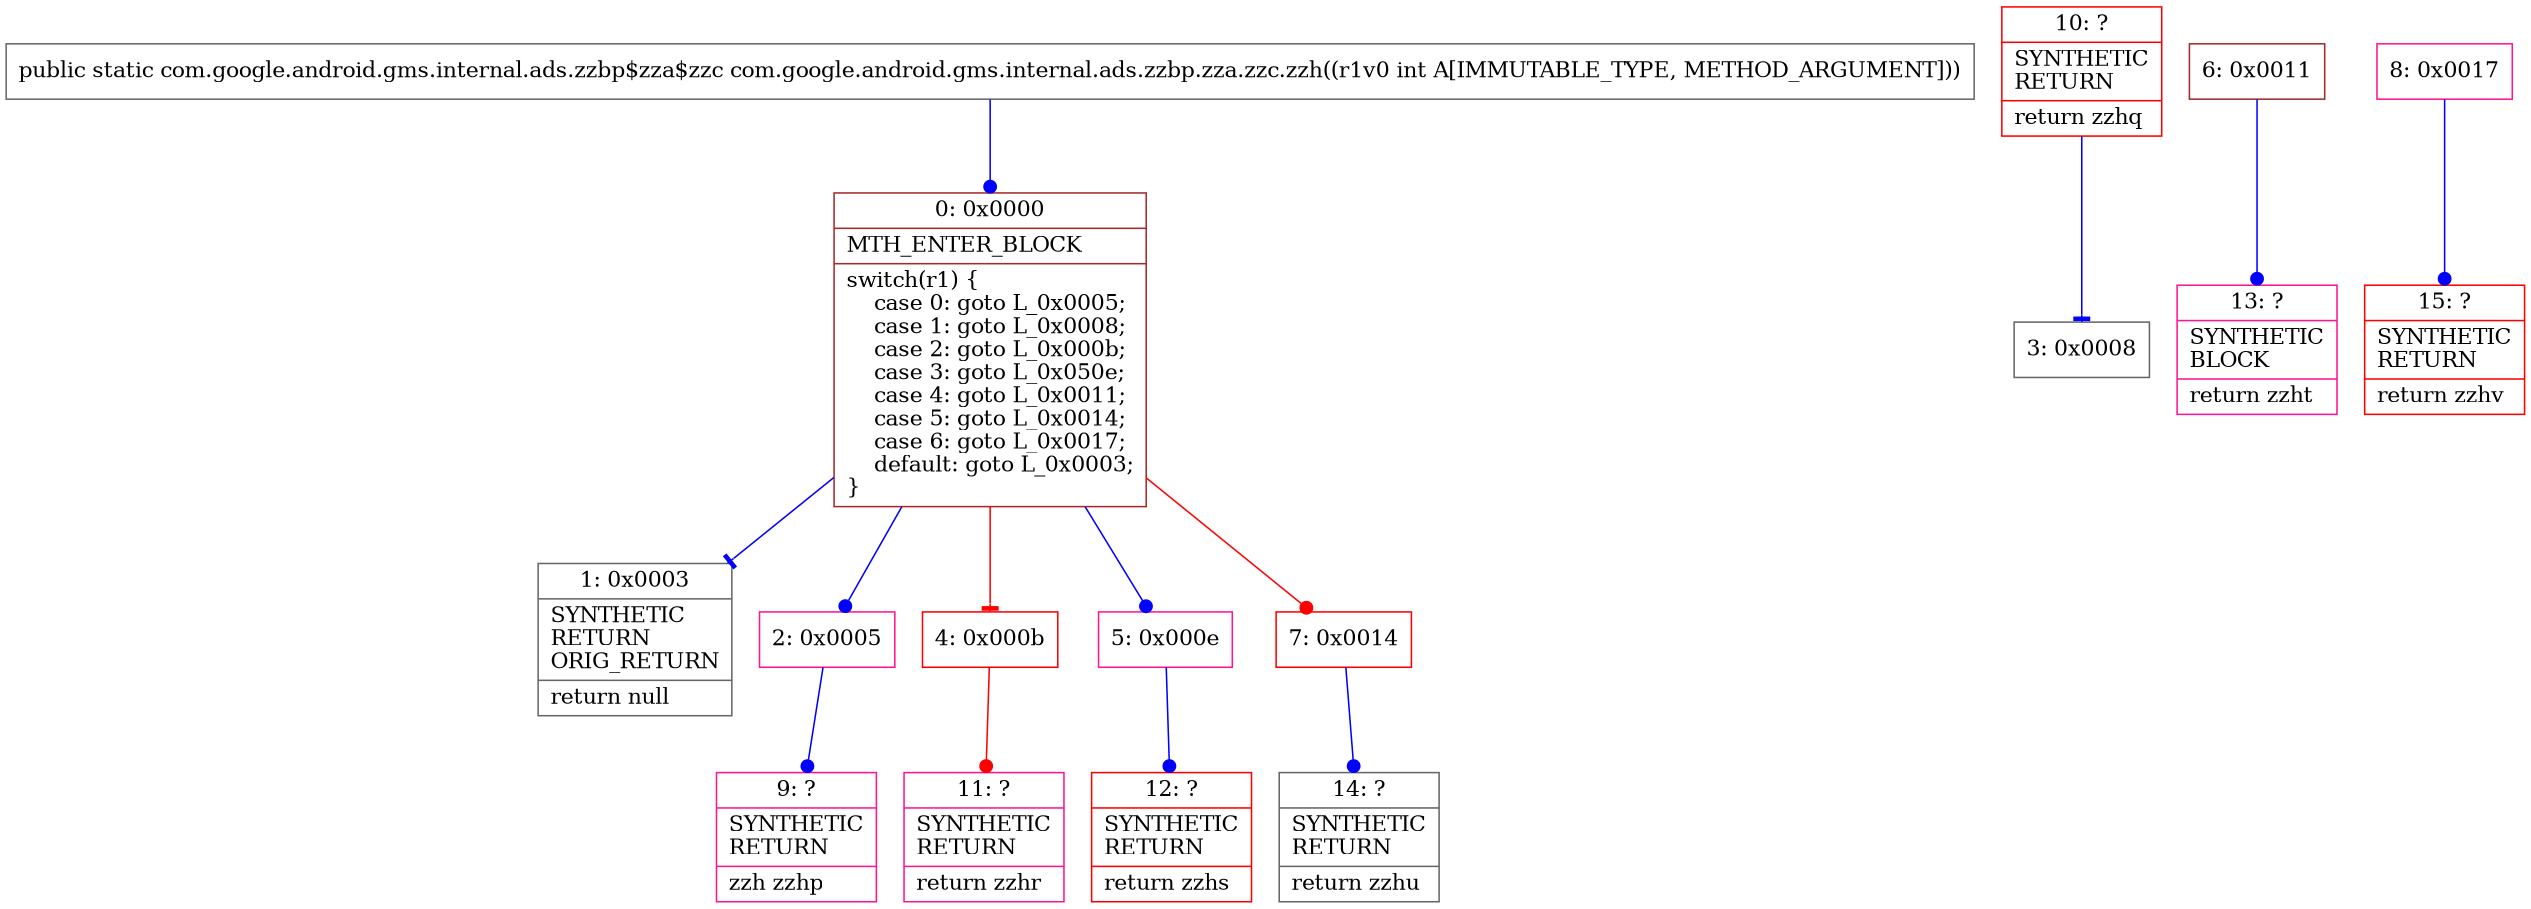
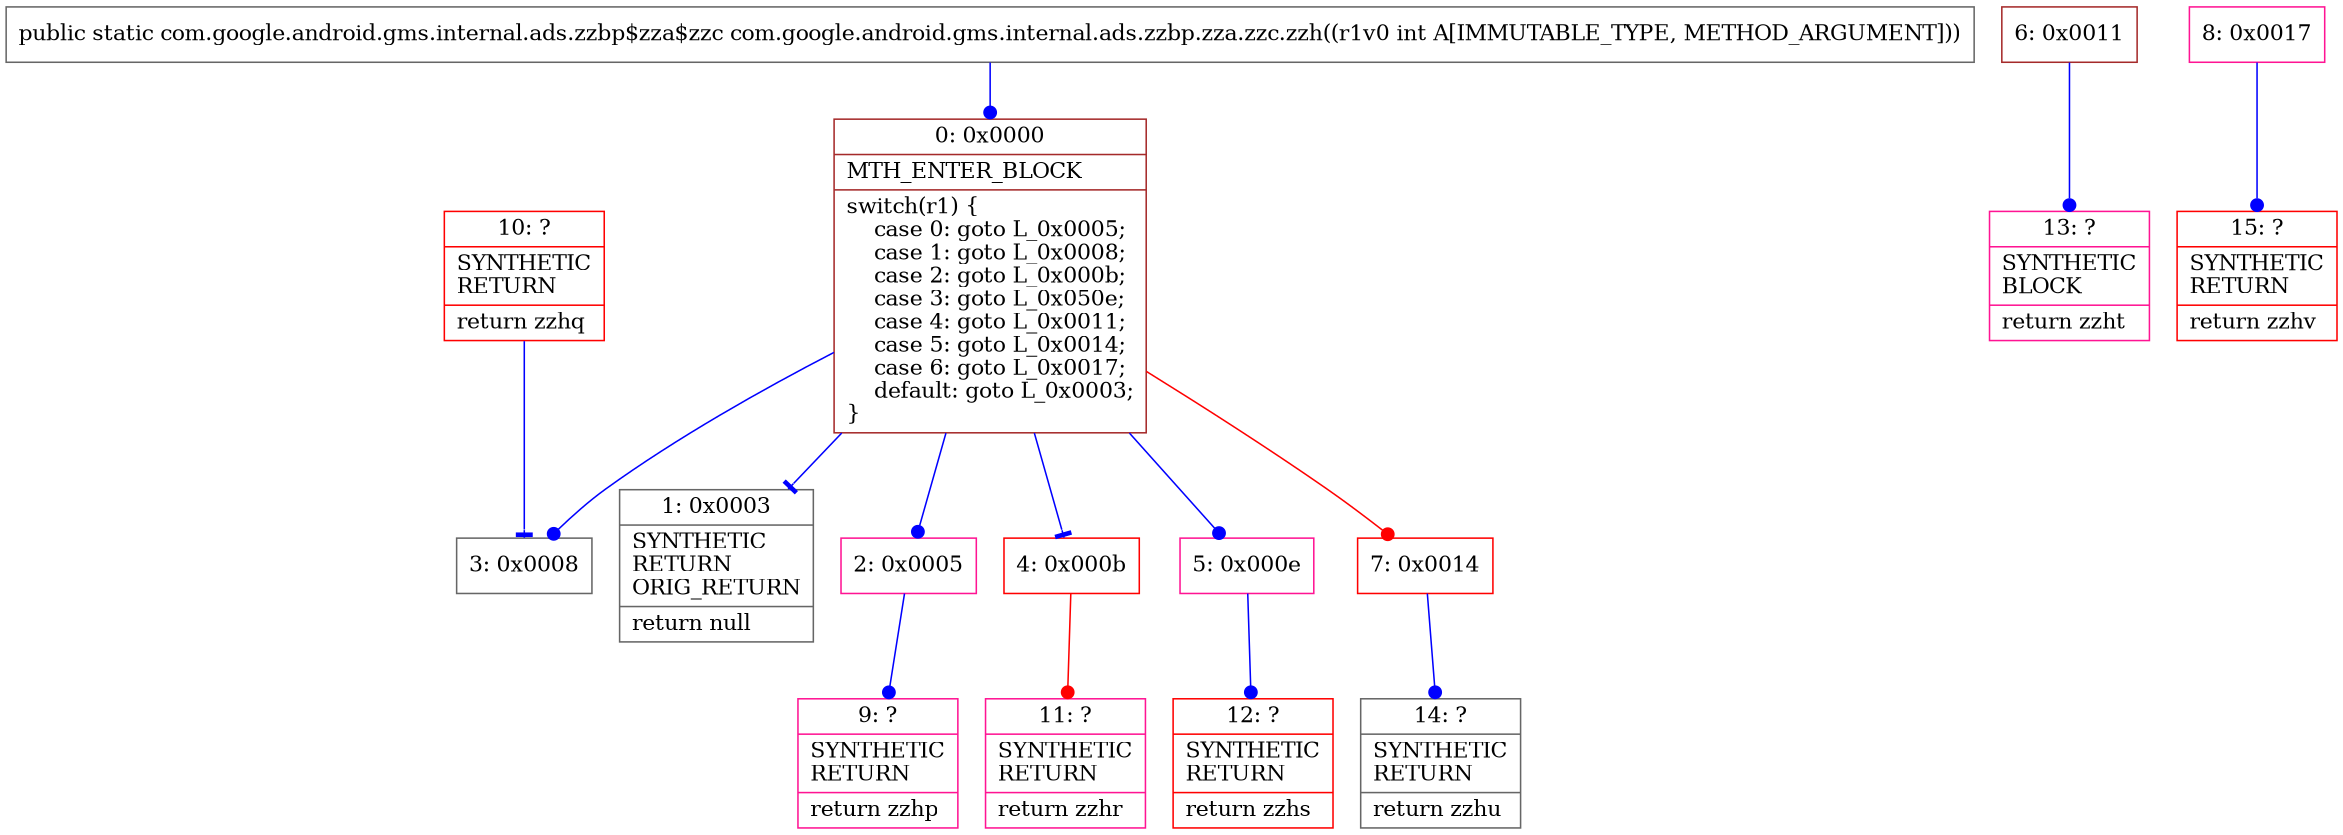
edge "0: 0x0000" -> "3: 0x0008": added
edge "0: 0x0000" -> "4: 0x000b": color red -> blue
node "9: ?": text "zzh zzhp" -> "return zzhp"
